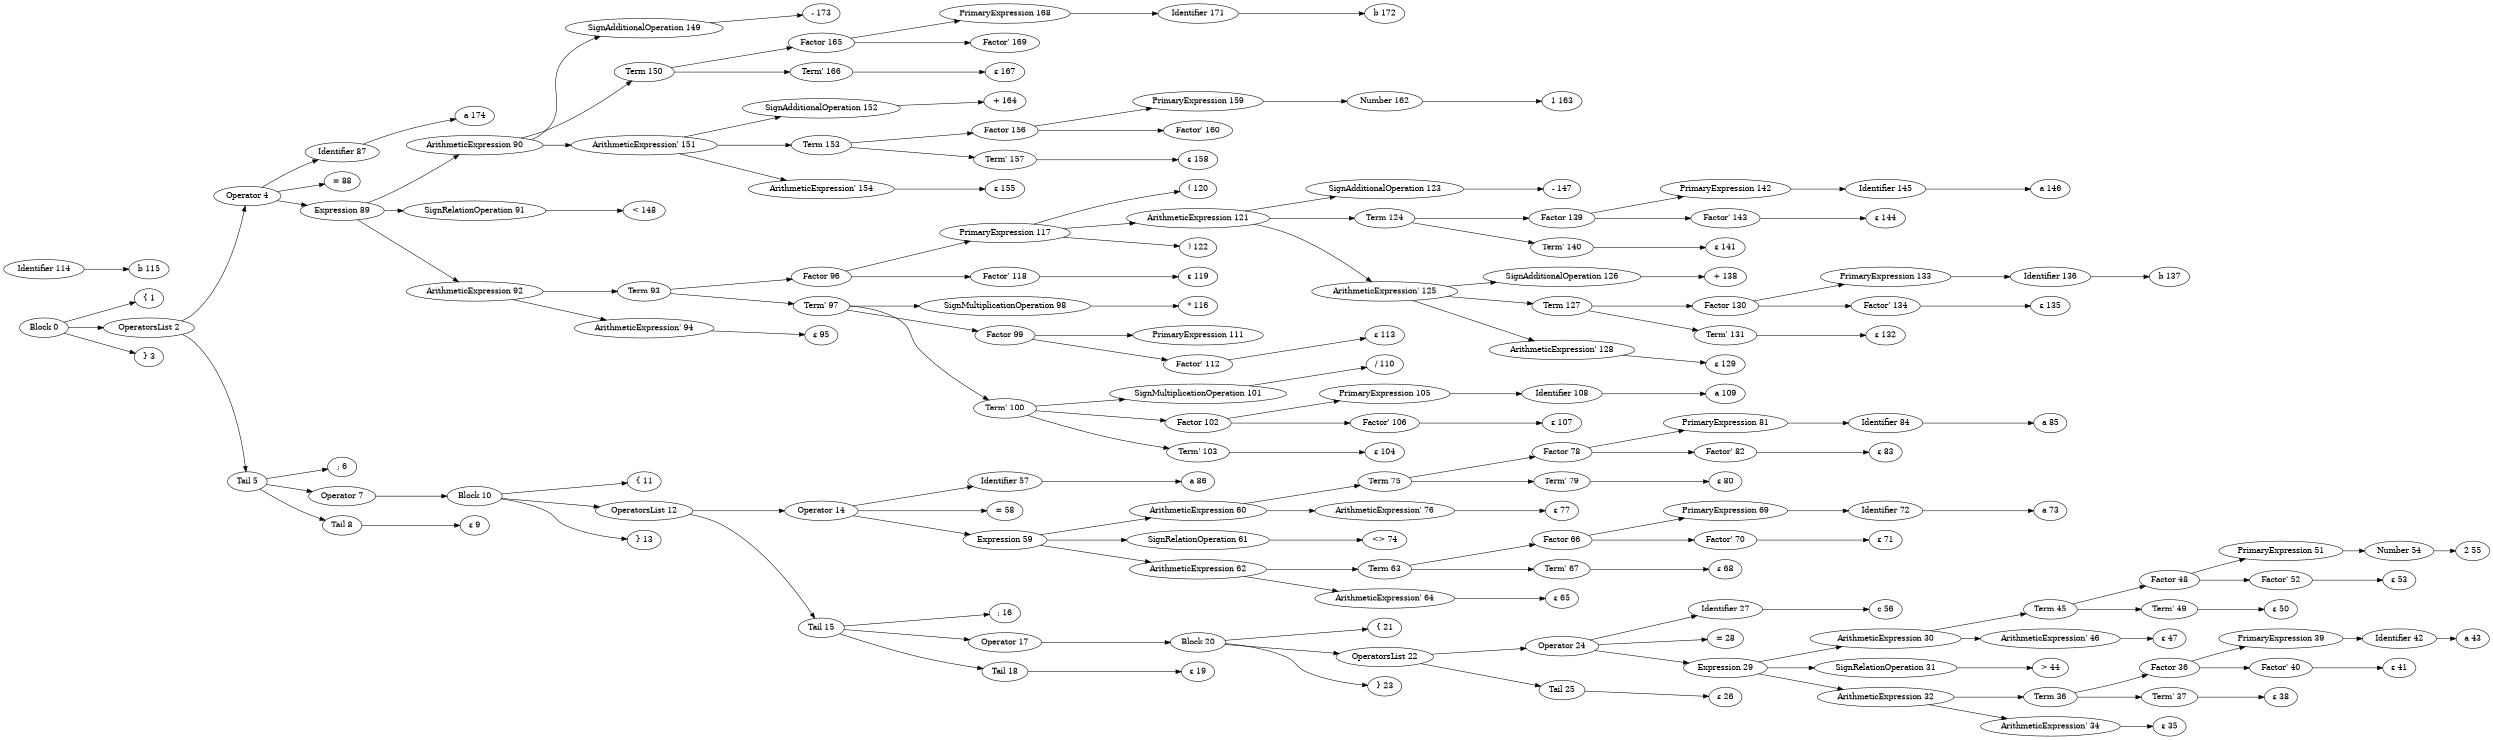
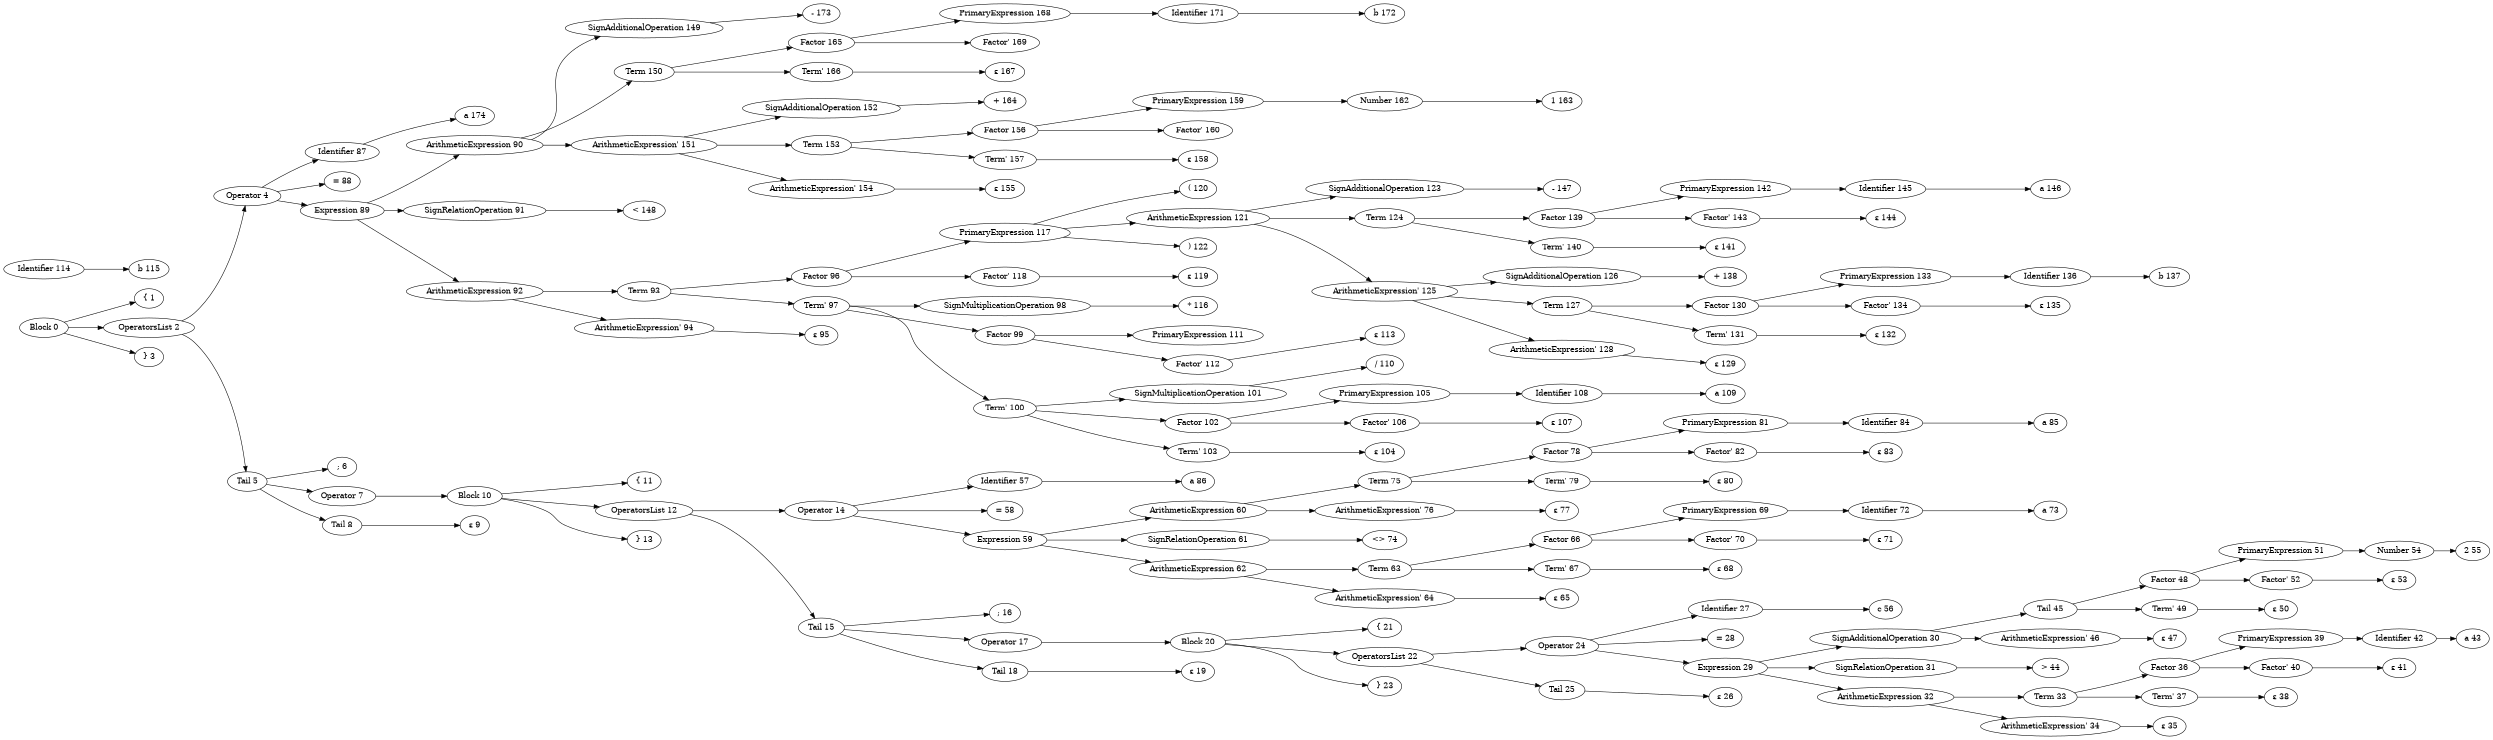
node "Term 45": label "Term 45" -> "Tail 45"
node "ArithmeticExpression 30": label "ArithmeticExpression 30" -> "SignAdditionalOperation 30"
node "Term 36": label "Term 36" -> "Term 33"
